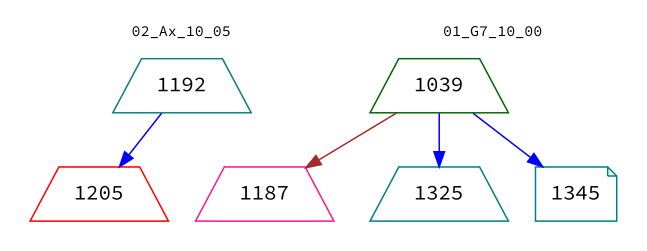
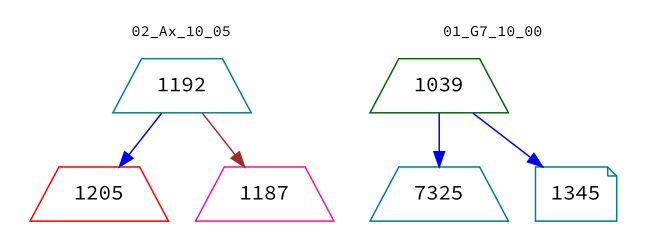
edge "1039" -> "1187": now "1192" -> "1187"
node "1325": label "1325" -> "7325"
